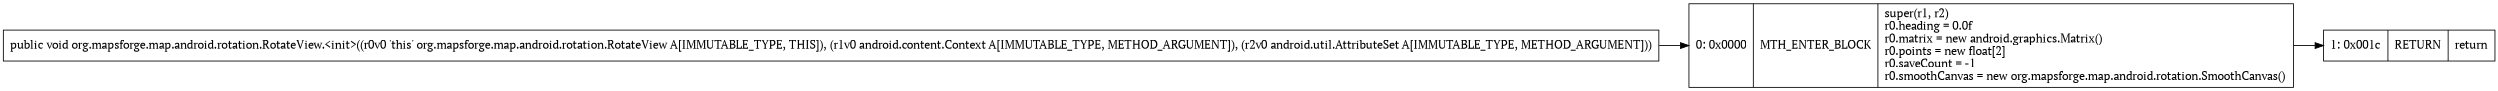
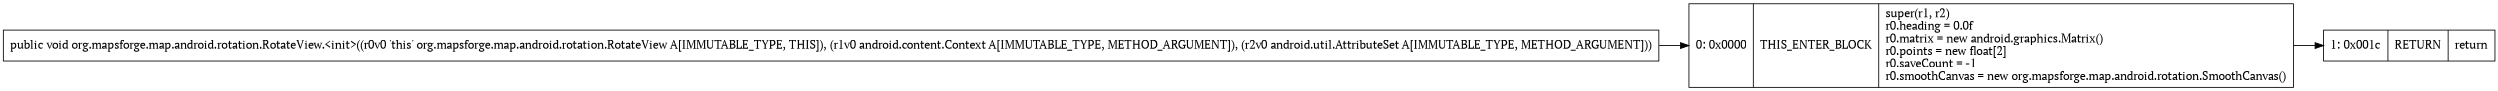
node "0: 0x0000": text "MTH_ENTER_BLOCK" -> "THIS_ENTER_BLOCK"
